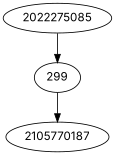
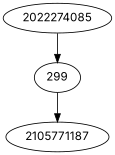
node "2022275085": label "2022275085" -> "2022274085"
node "2105770187": label "2105770187" -> "2105771187"
